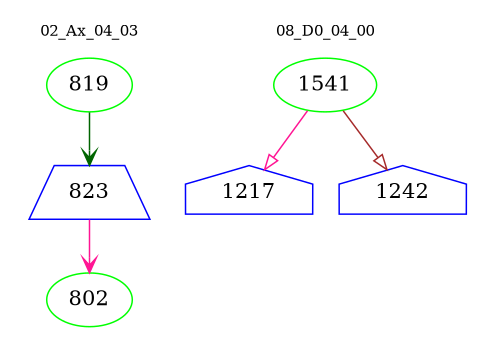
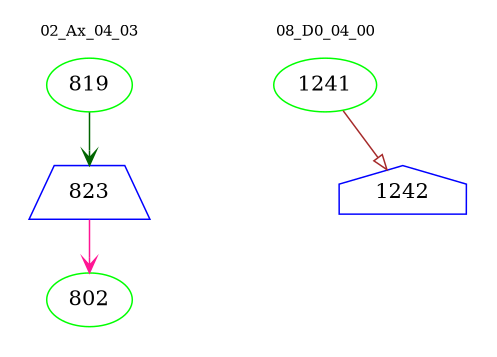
node "1541": label "1541" -> "1241"
node "1217": removed
